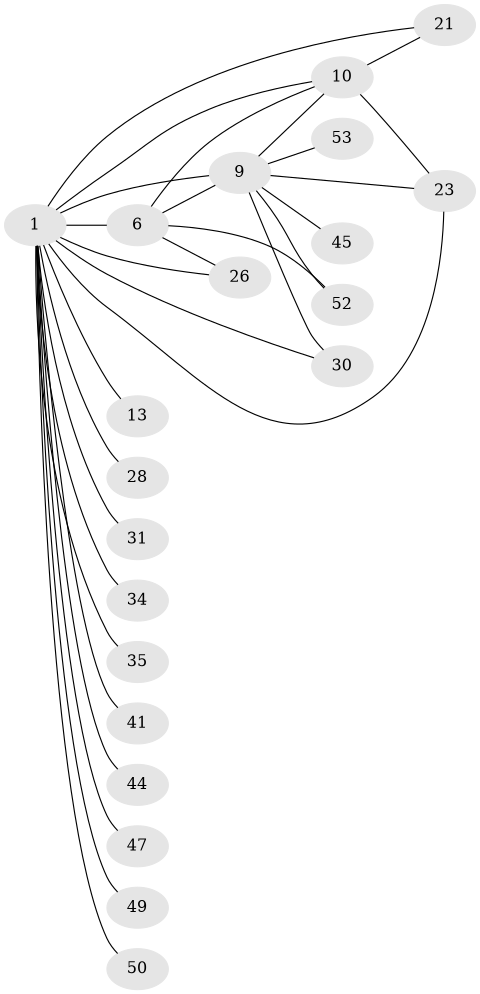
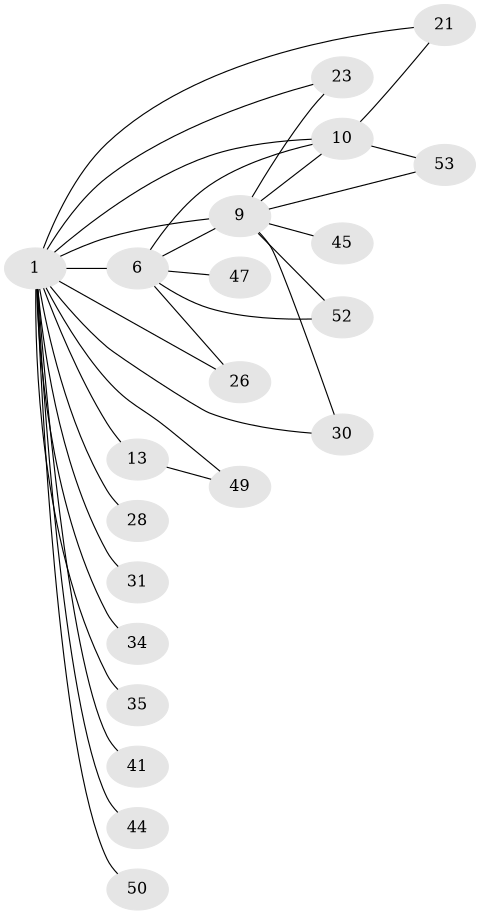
edge "10" -- "23": now "10" -- "53"
edge "13" -- "49": added
edge "1" -- "47": now "6" -- "47"
